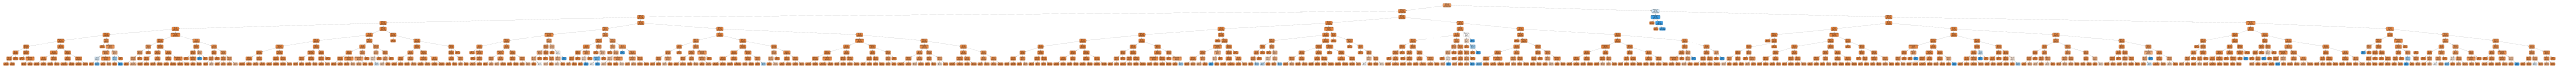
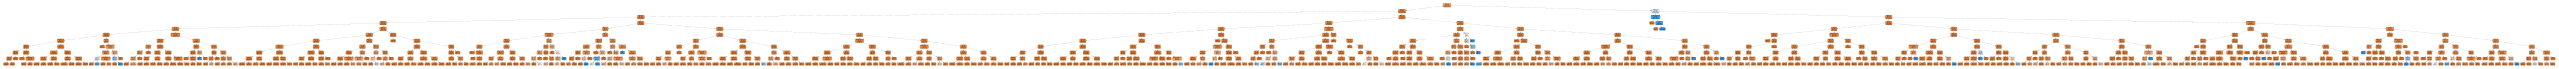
node "gini = 0.0 samples = 17 value = [29, 0]": removed
